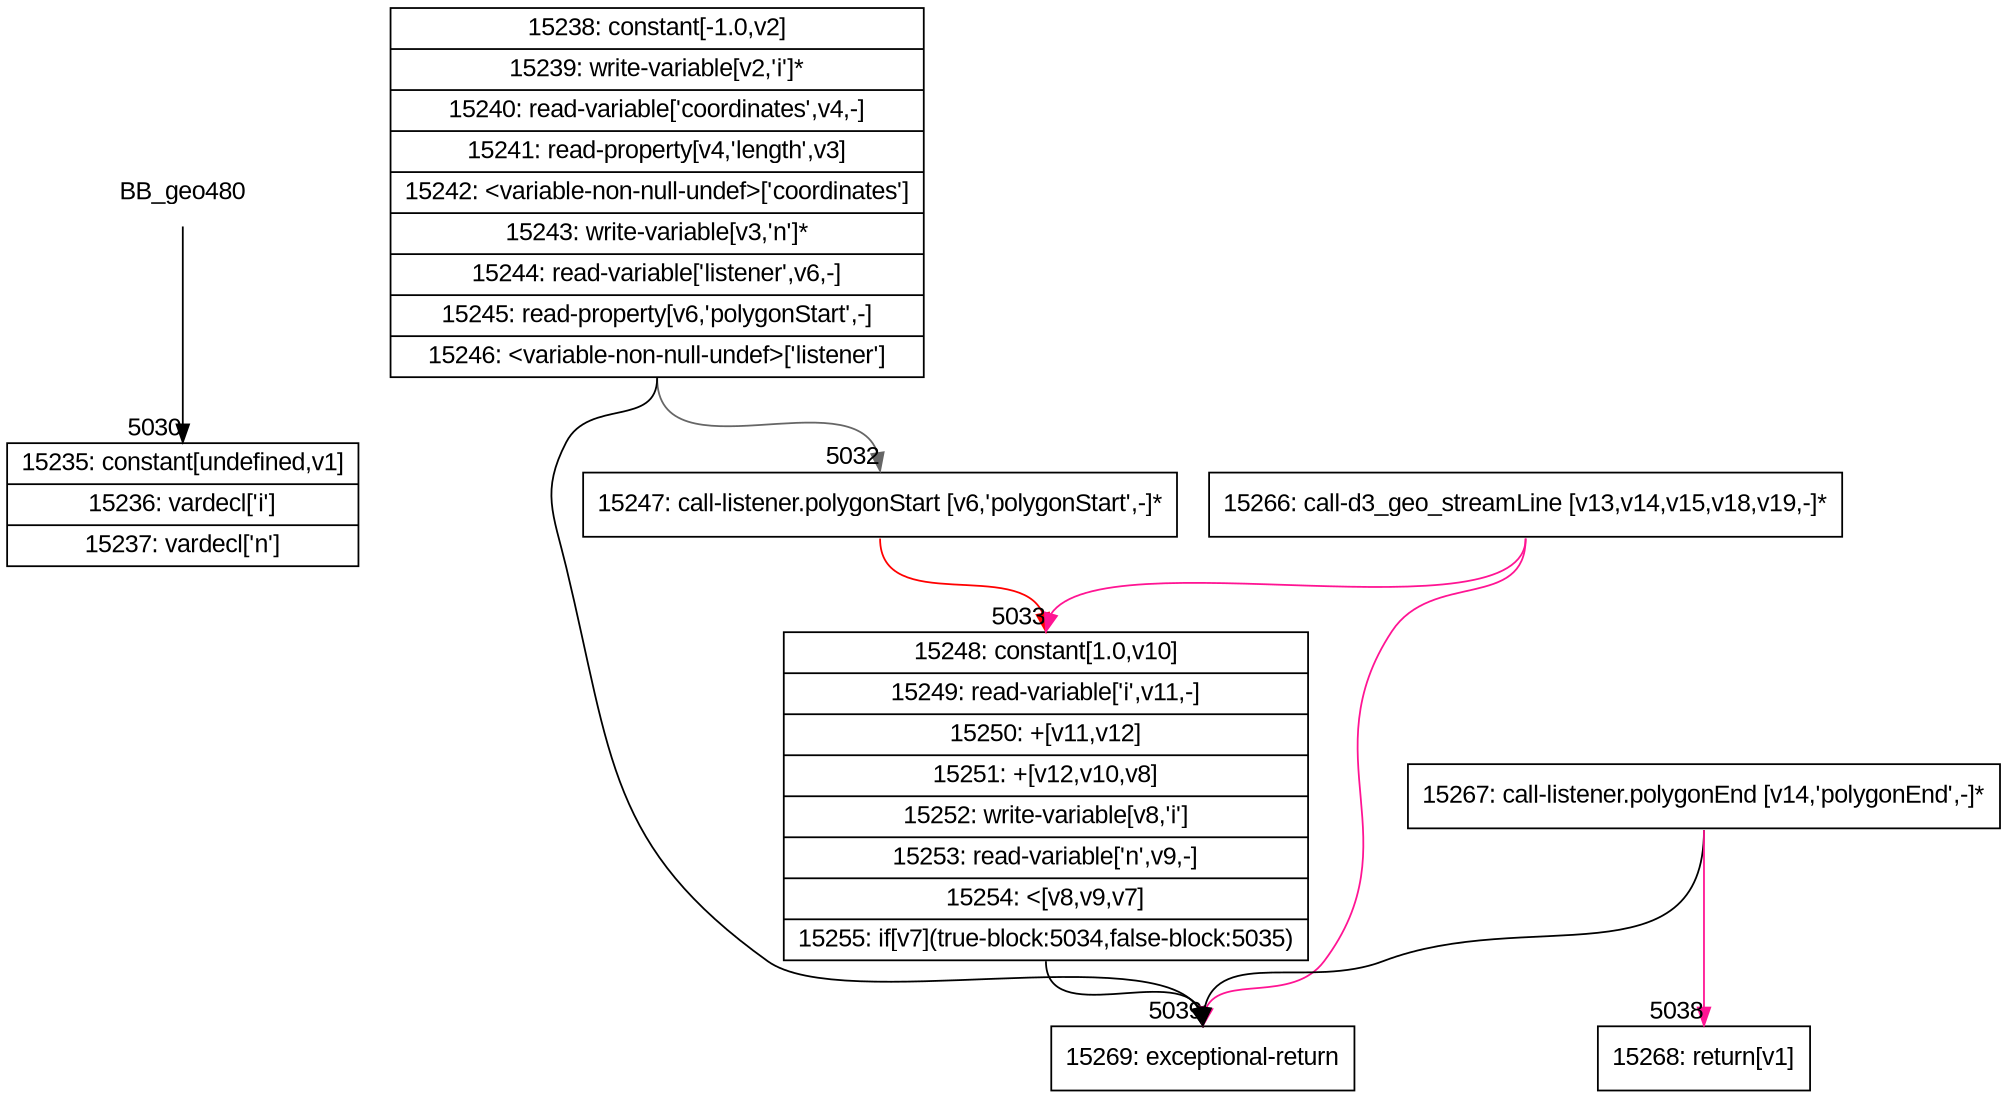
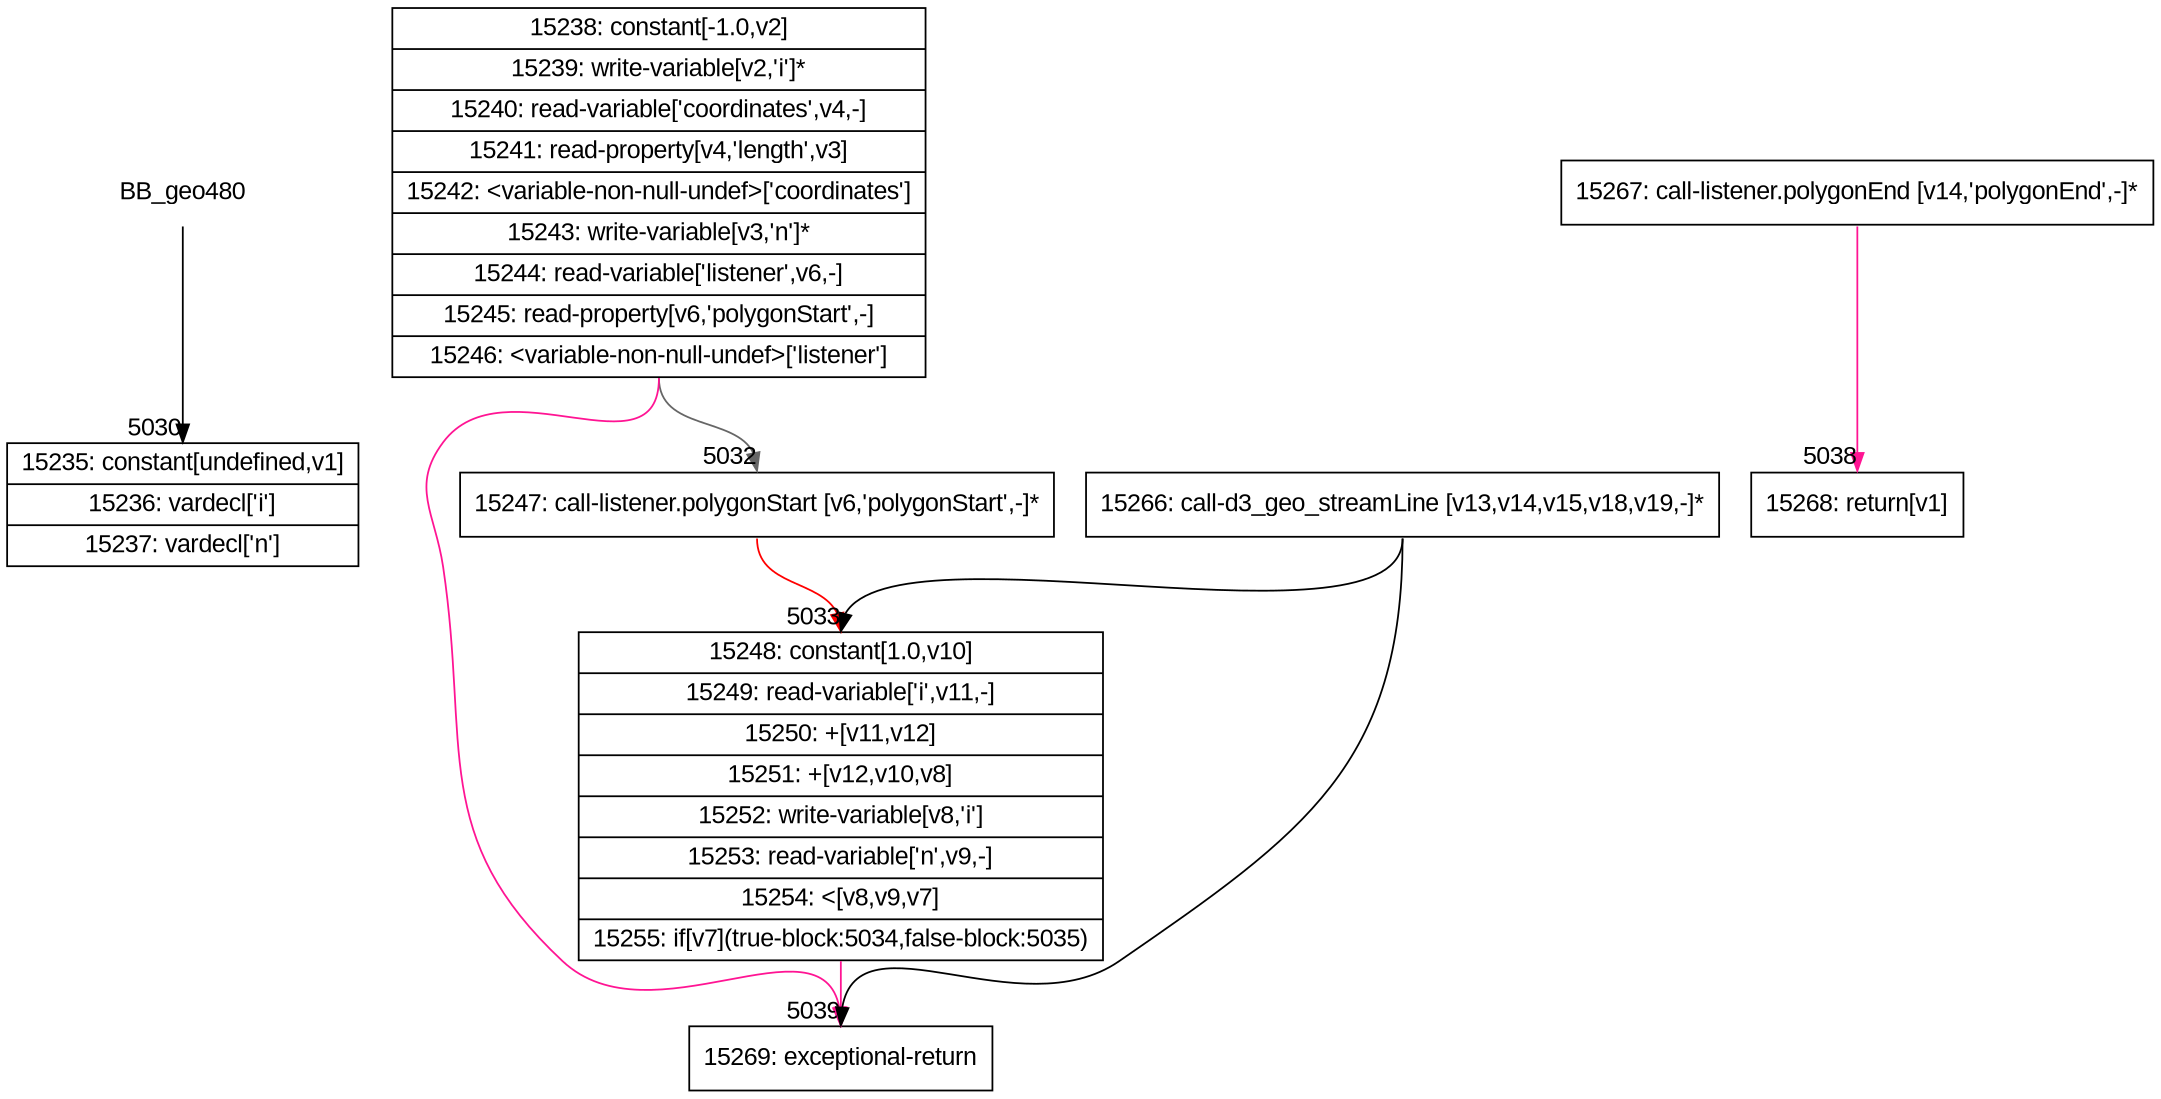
edge "15266: call-d3_geo_streamLine [v13,v14,v15,v18,v19,-]*" -> "15248: constant[1.0,v10]": color deeppink -> black
edge "15266: call-d3_geo_streamLine [v13,v14,v15,v18,v19,-]*" -> "15269: exceptional-return": color deeppink -> black
edge "15238: constant[-1.0,v2]" -> "15269: exceptional-return": color black -> deeppink
edge "15267: call-listener.polygonEnd [v14,'polygonEnd',-]*" -> "15269: exceptional-return": removed
edge "15248: constant[1.0,v10]" -> "15269: exceptional-return": color black -> deeppink
